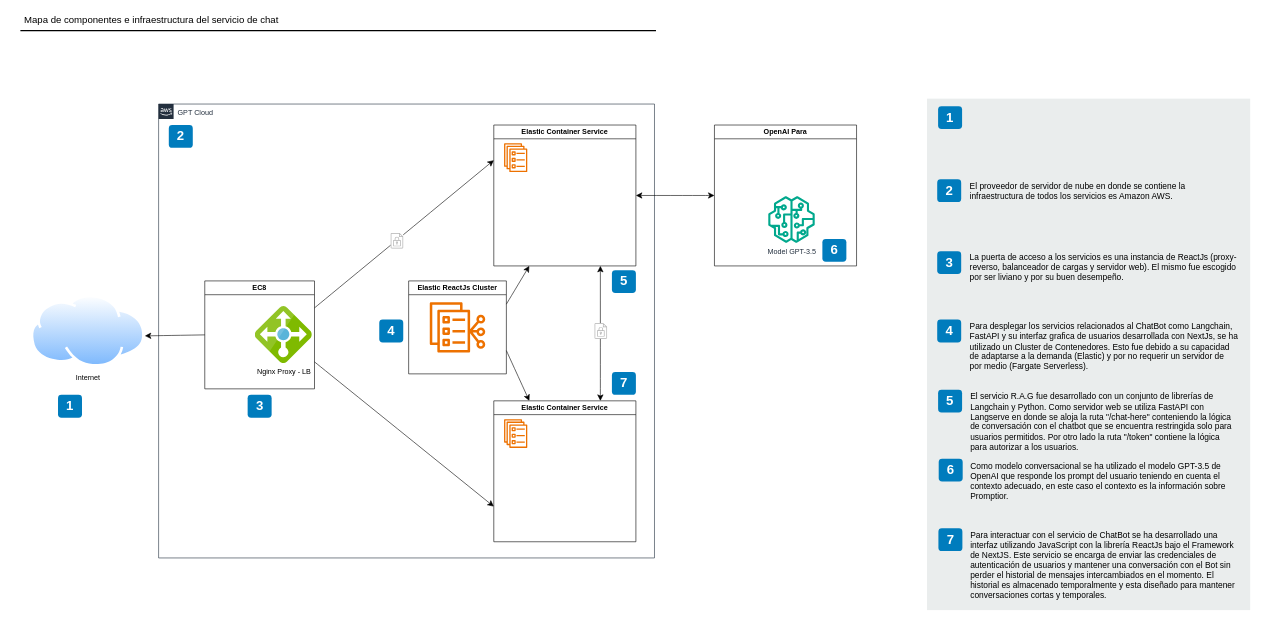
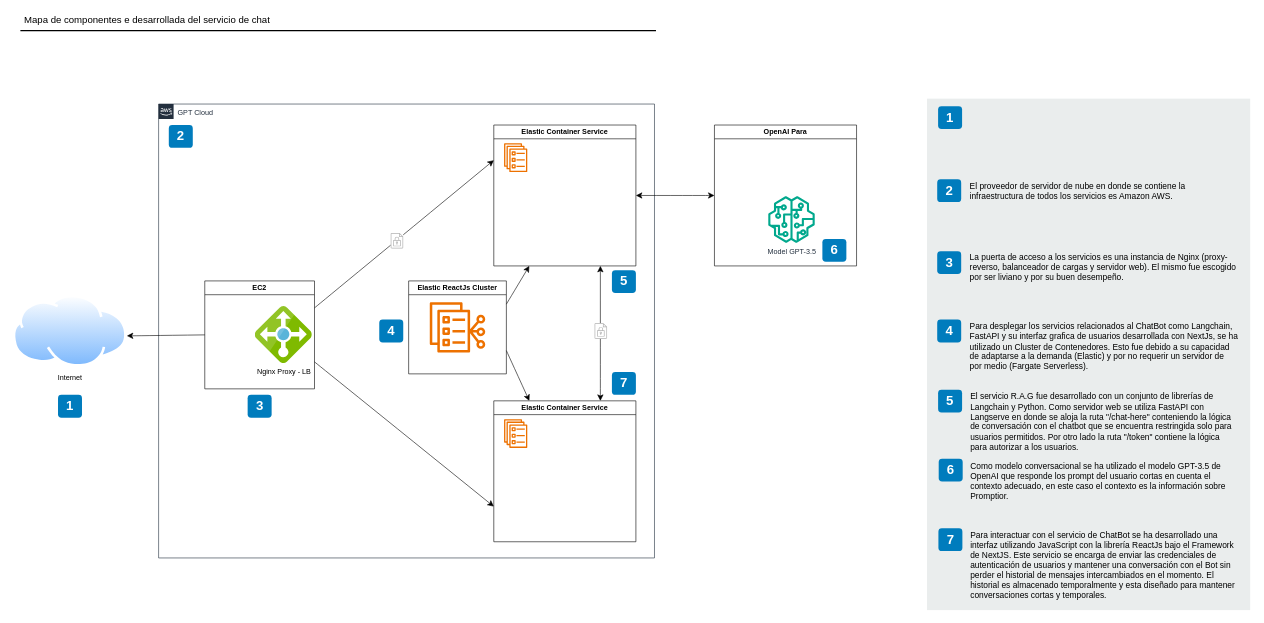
node "Mapa de componentes e infraestructura del servicio de chat": label "Mapa de componentes e infraestructura del servicio de chat" -> "Mapa de componentes e desarrollada del servicio de chat"
node "La puerta de acceso a los servicios es una instancia de ReactJs (proxy-reverso, balanceador de cargas y servidor web). El mismo fue escogido por ser liviano y por su buen desempeño.": label "La puerta de acceso a los servicios es una instancia de ReactJs (proxy-reverso, balanceador de cargas y servidor web). El mismo fue escogido por ser liviano y por su buen desempeño." -> "La puerta de acceso a los servicios es una instancia de Nginx (proxy-reverso, balanceador de cargas y servidor web). El mismo fue escogido por ser liviano y por su buen desempeño."
node "EC8": label "EC8" -> "EC2"
node "Internet": moved (87, 331) -> (69, 331)
node "Como modelo conversacional se ha utilizado el modelo GPT-3.5 de OpenAI que responde los prompt del usuario teniendo en cuenta el contexto adecuado, en este caso el contexto es la información sobre Promptior.": label "Como modelo conversacional se ha utilizado el modelo GPT-3.5 de OpenAI que responde los prompt del usuario teniendo en cuenta el contexto adecuado, en este caso el contexto es la información sobre Promptior." -> "Como modelo conversacional se ha utilizado el modelo GPT-3.5 de OpenAI que responde los prompt del usuario cortas en cuenta el contexto adecuado, en este caso el contexto es la información sobre Promptior."
